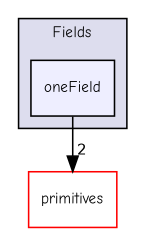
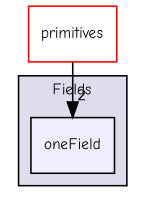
edge "oneField" -> "primitives": reversed
